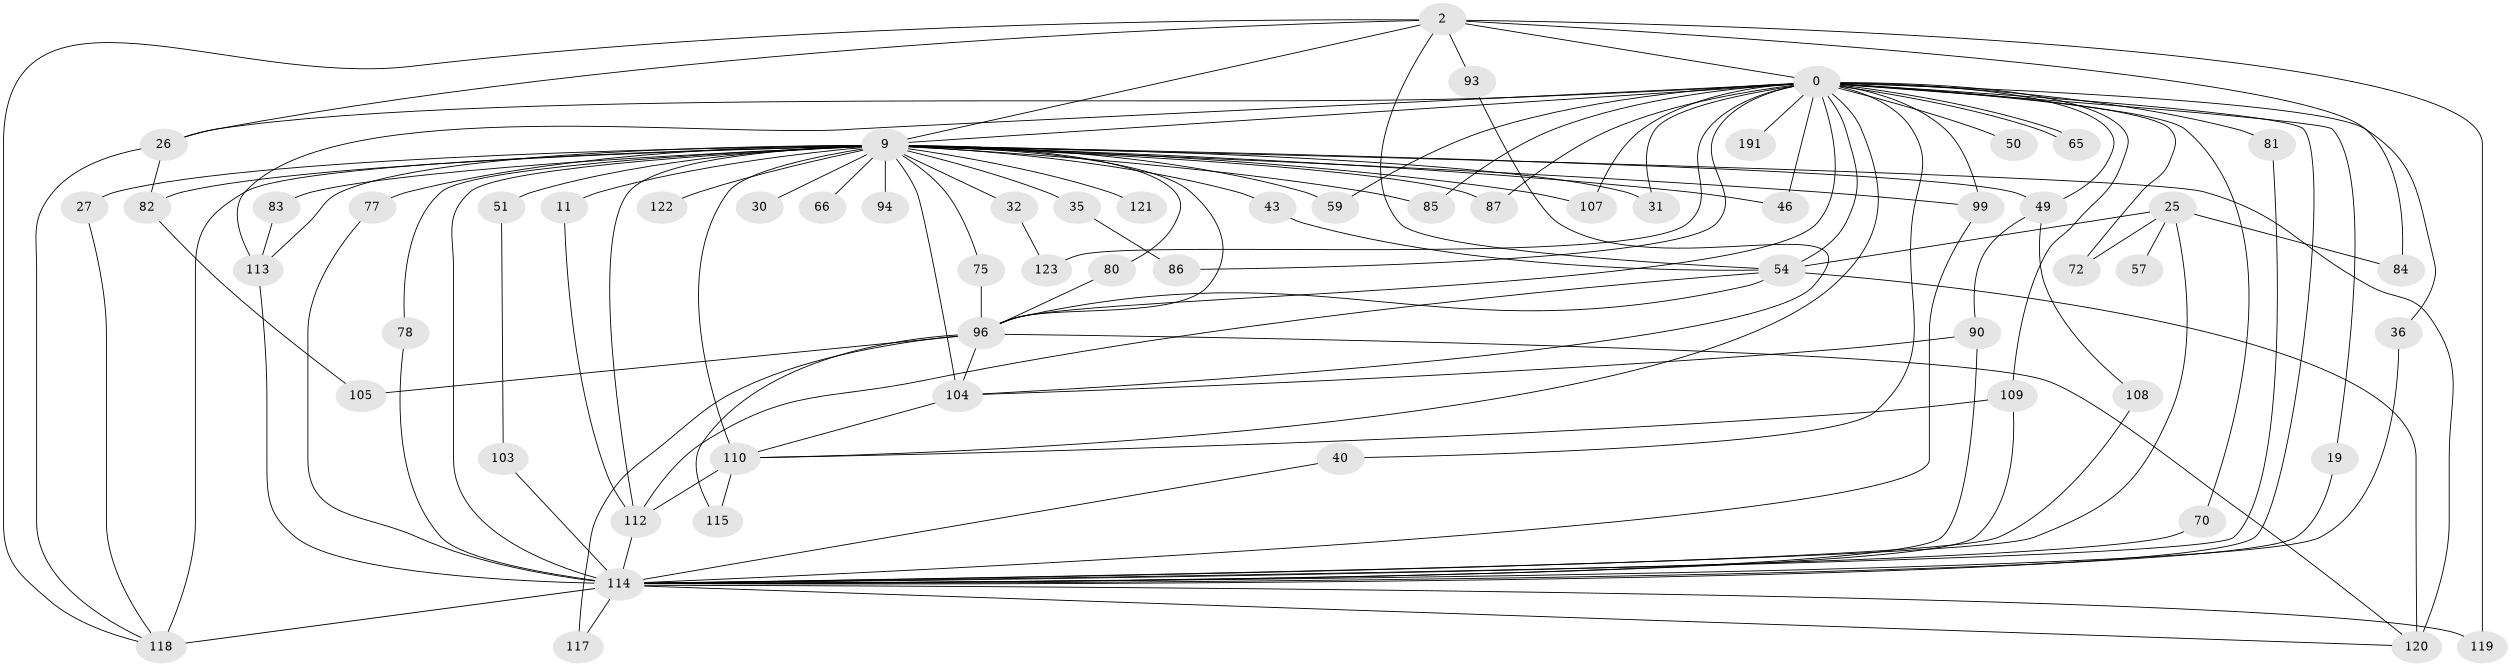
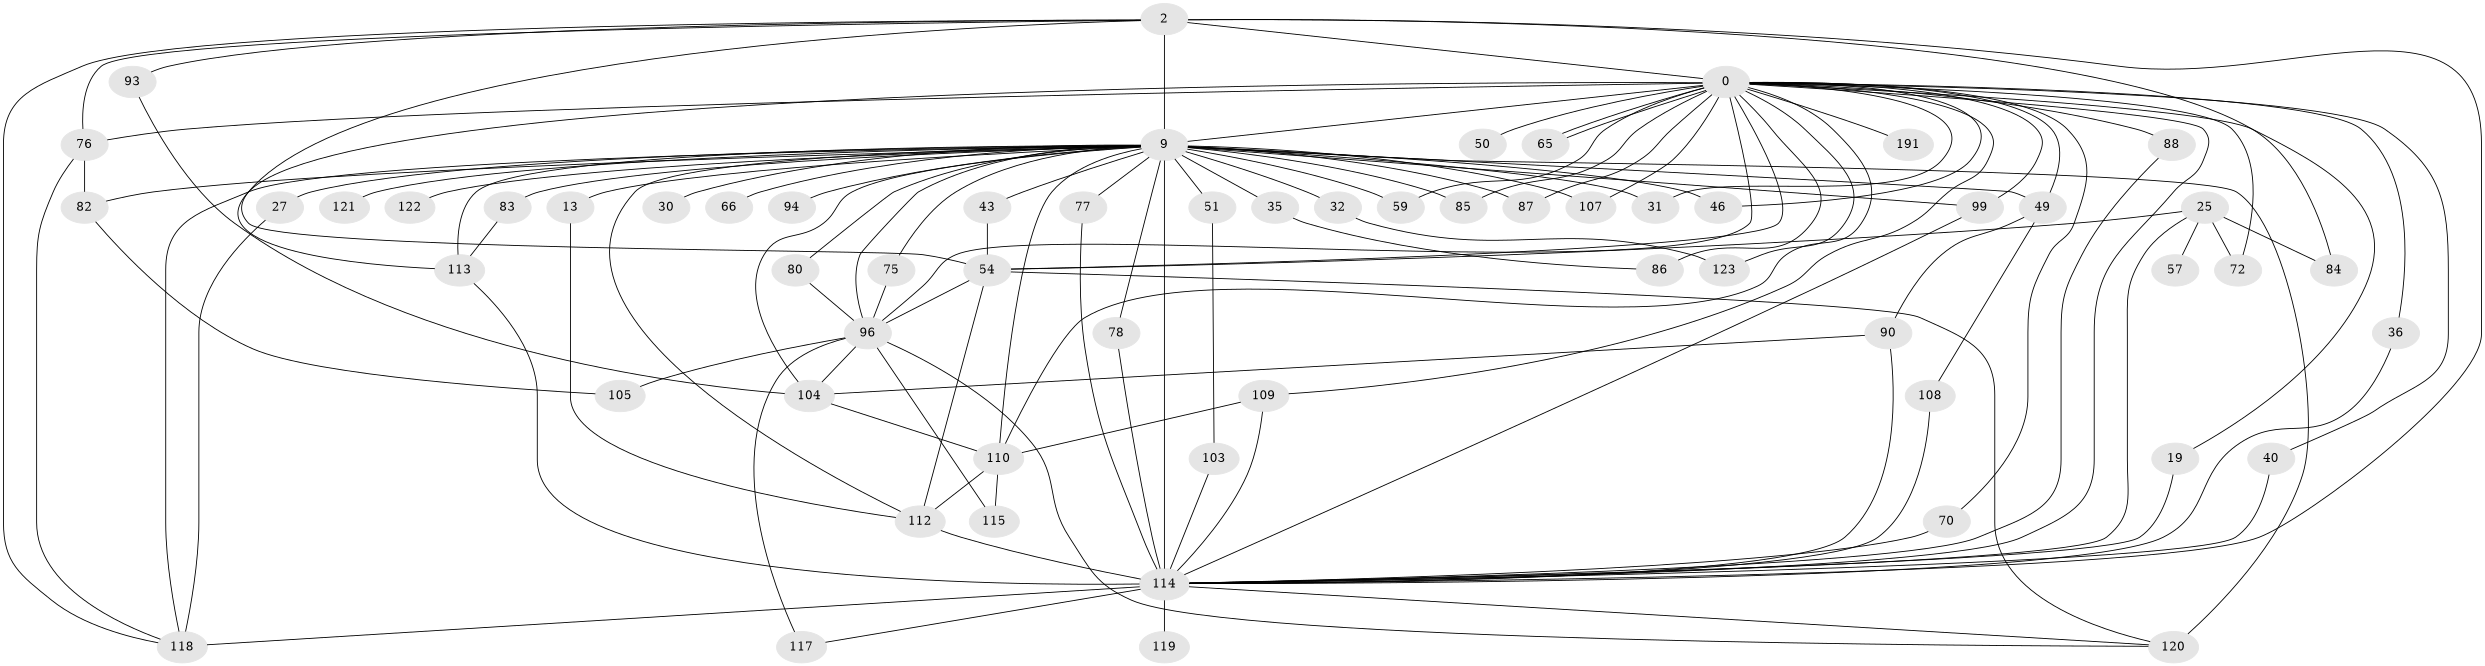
edge "2" -- "119": now "2" -- "114"
node "26": label "26" -> "76"
node "81": label "81" -> "88"
node "11": label "11" -> "13"
